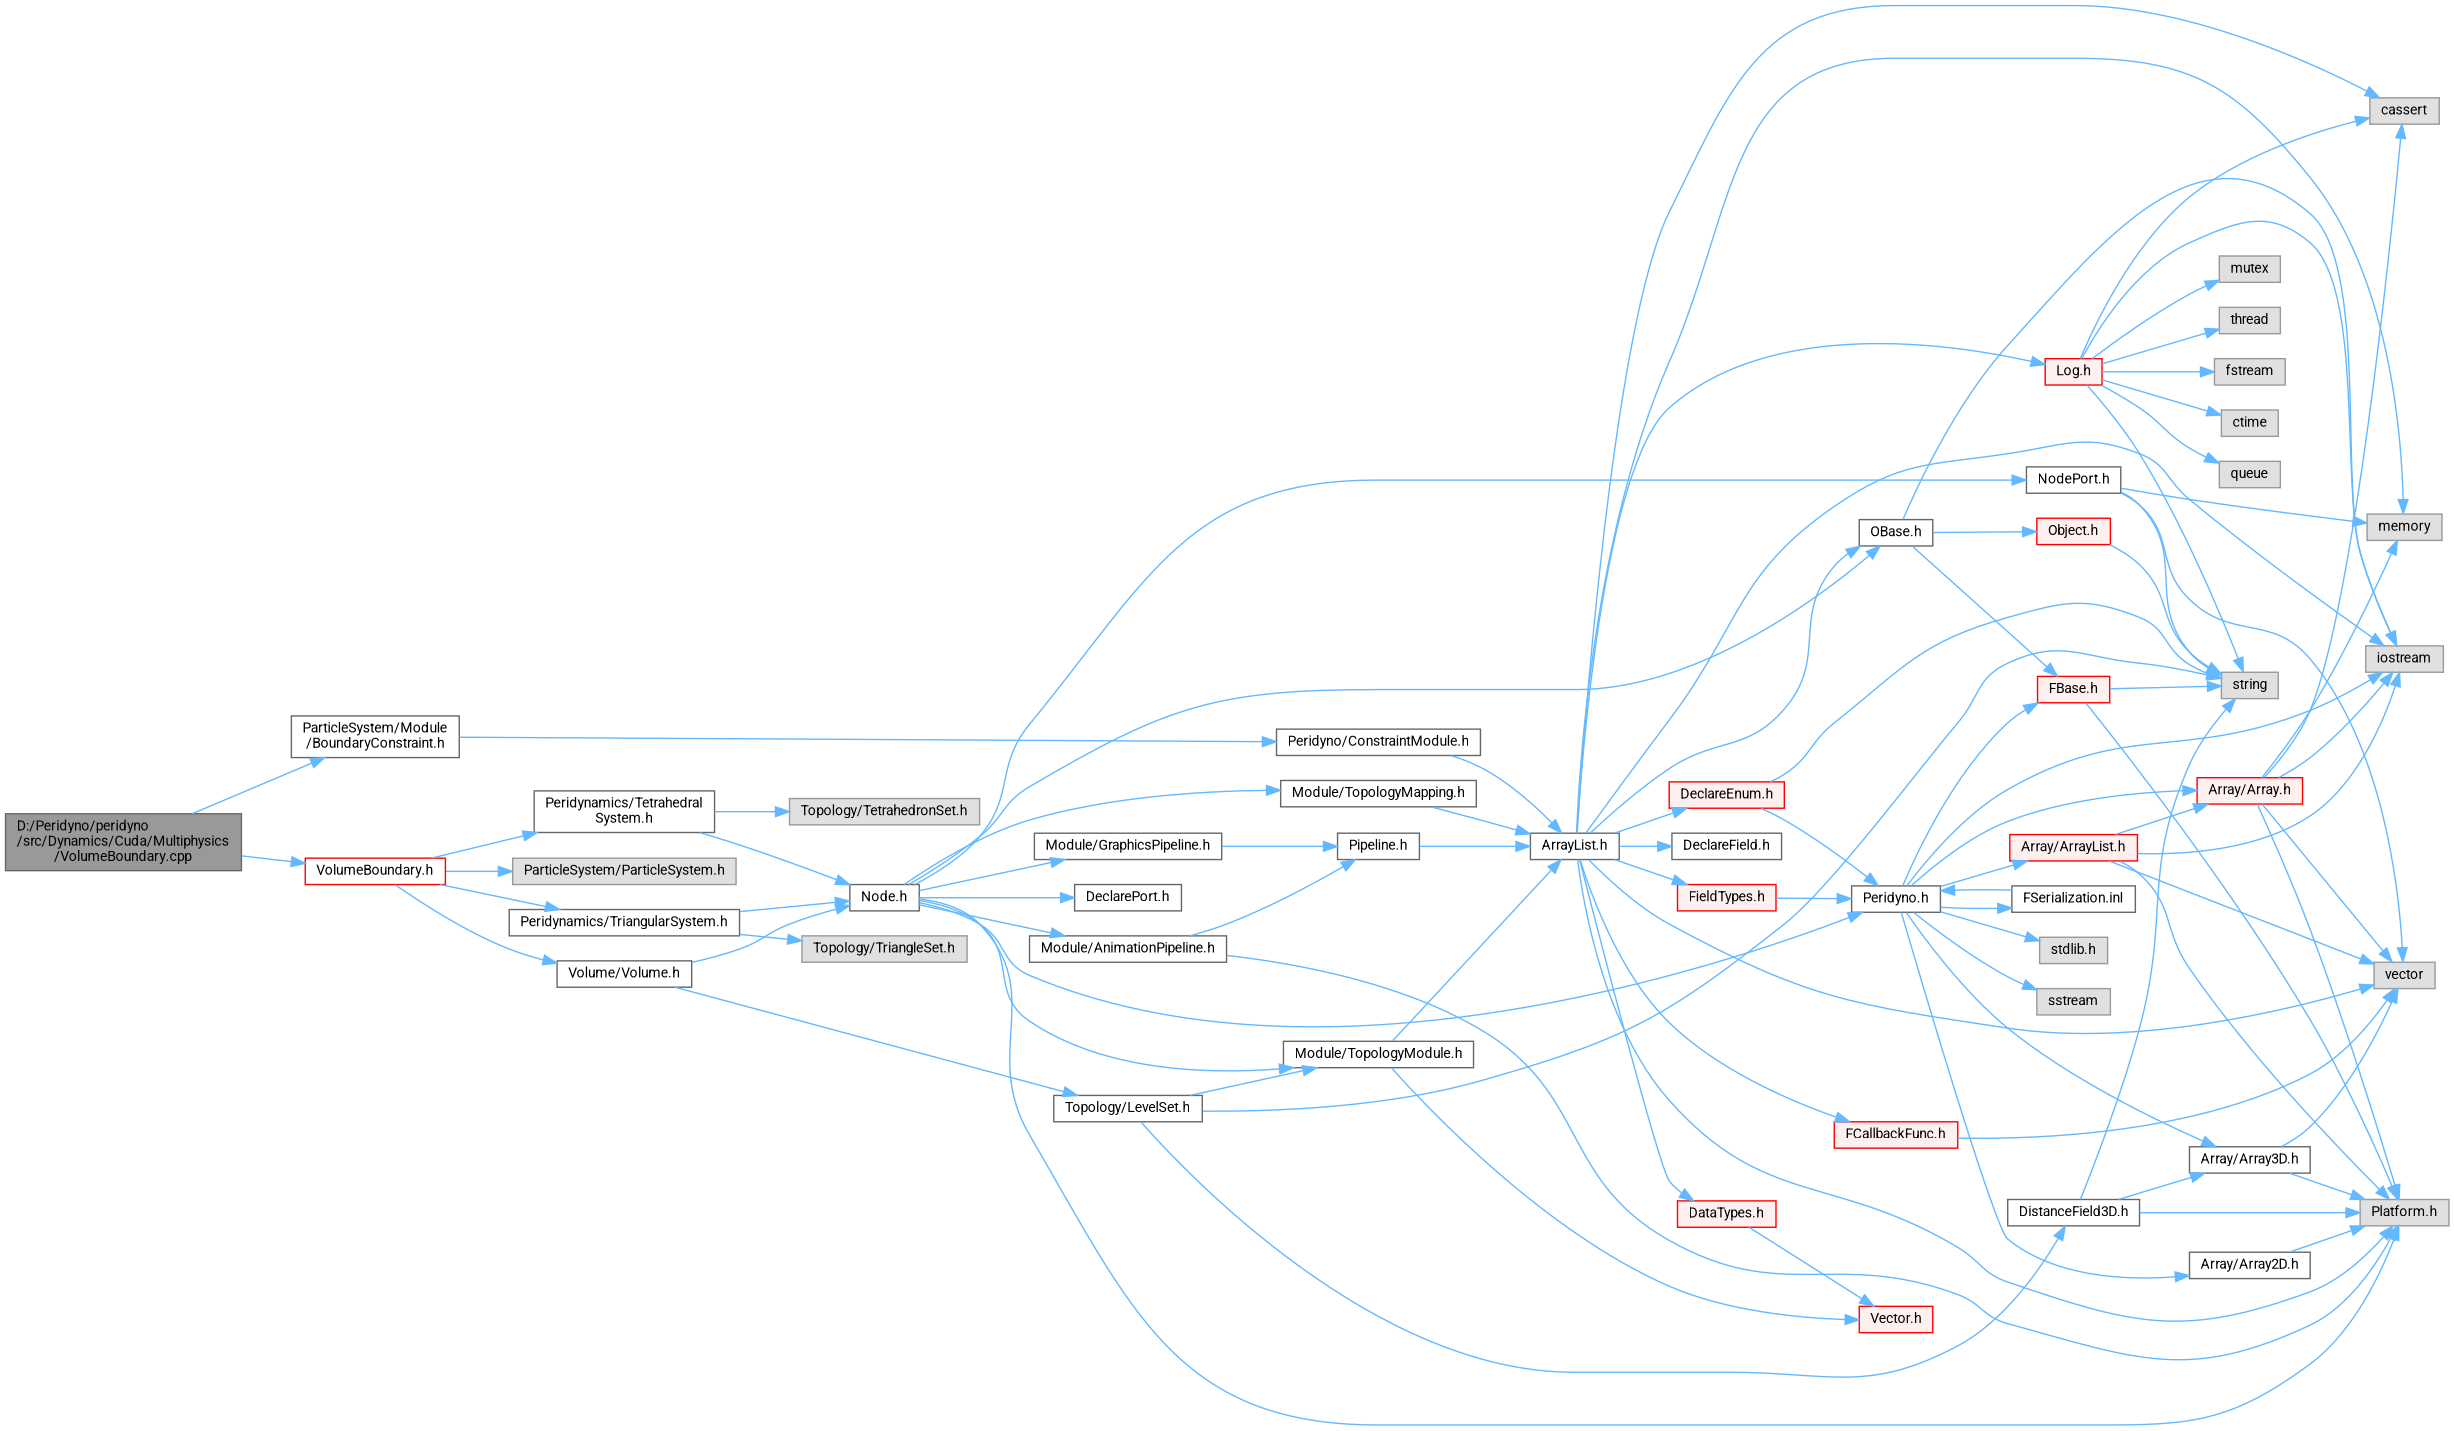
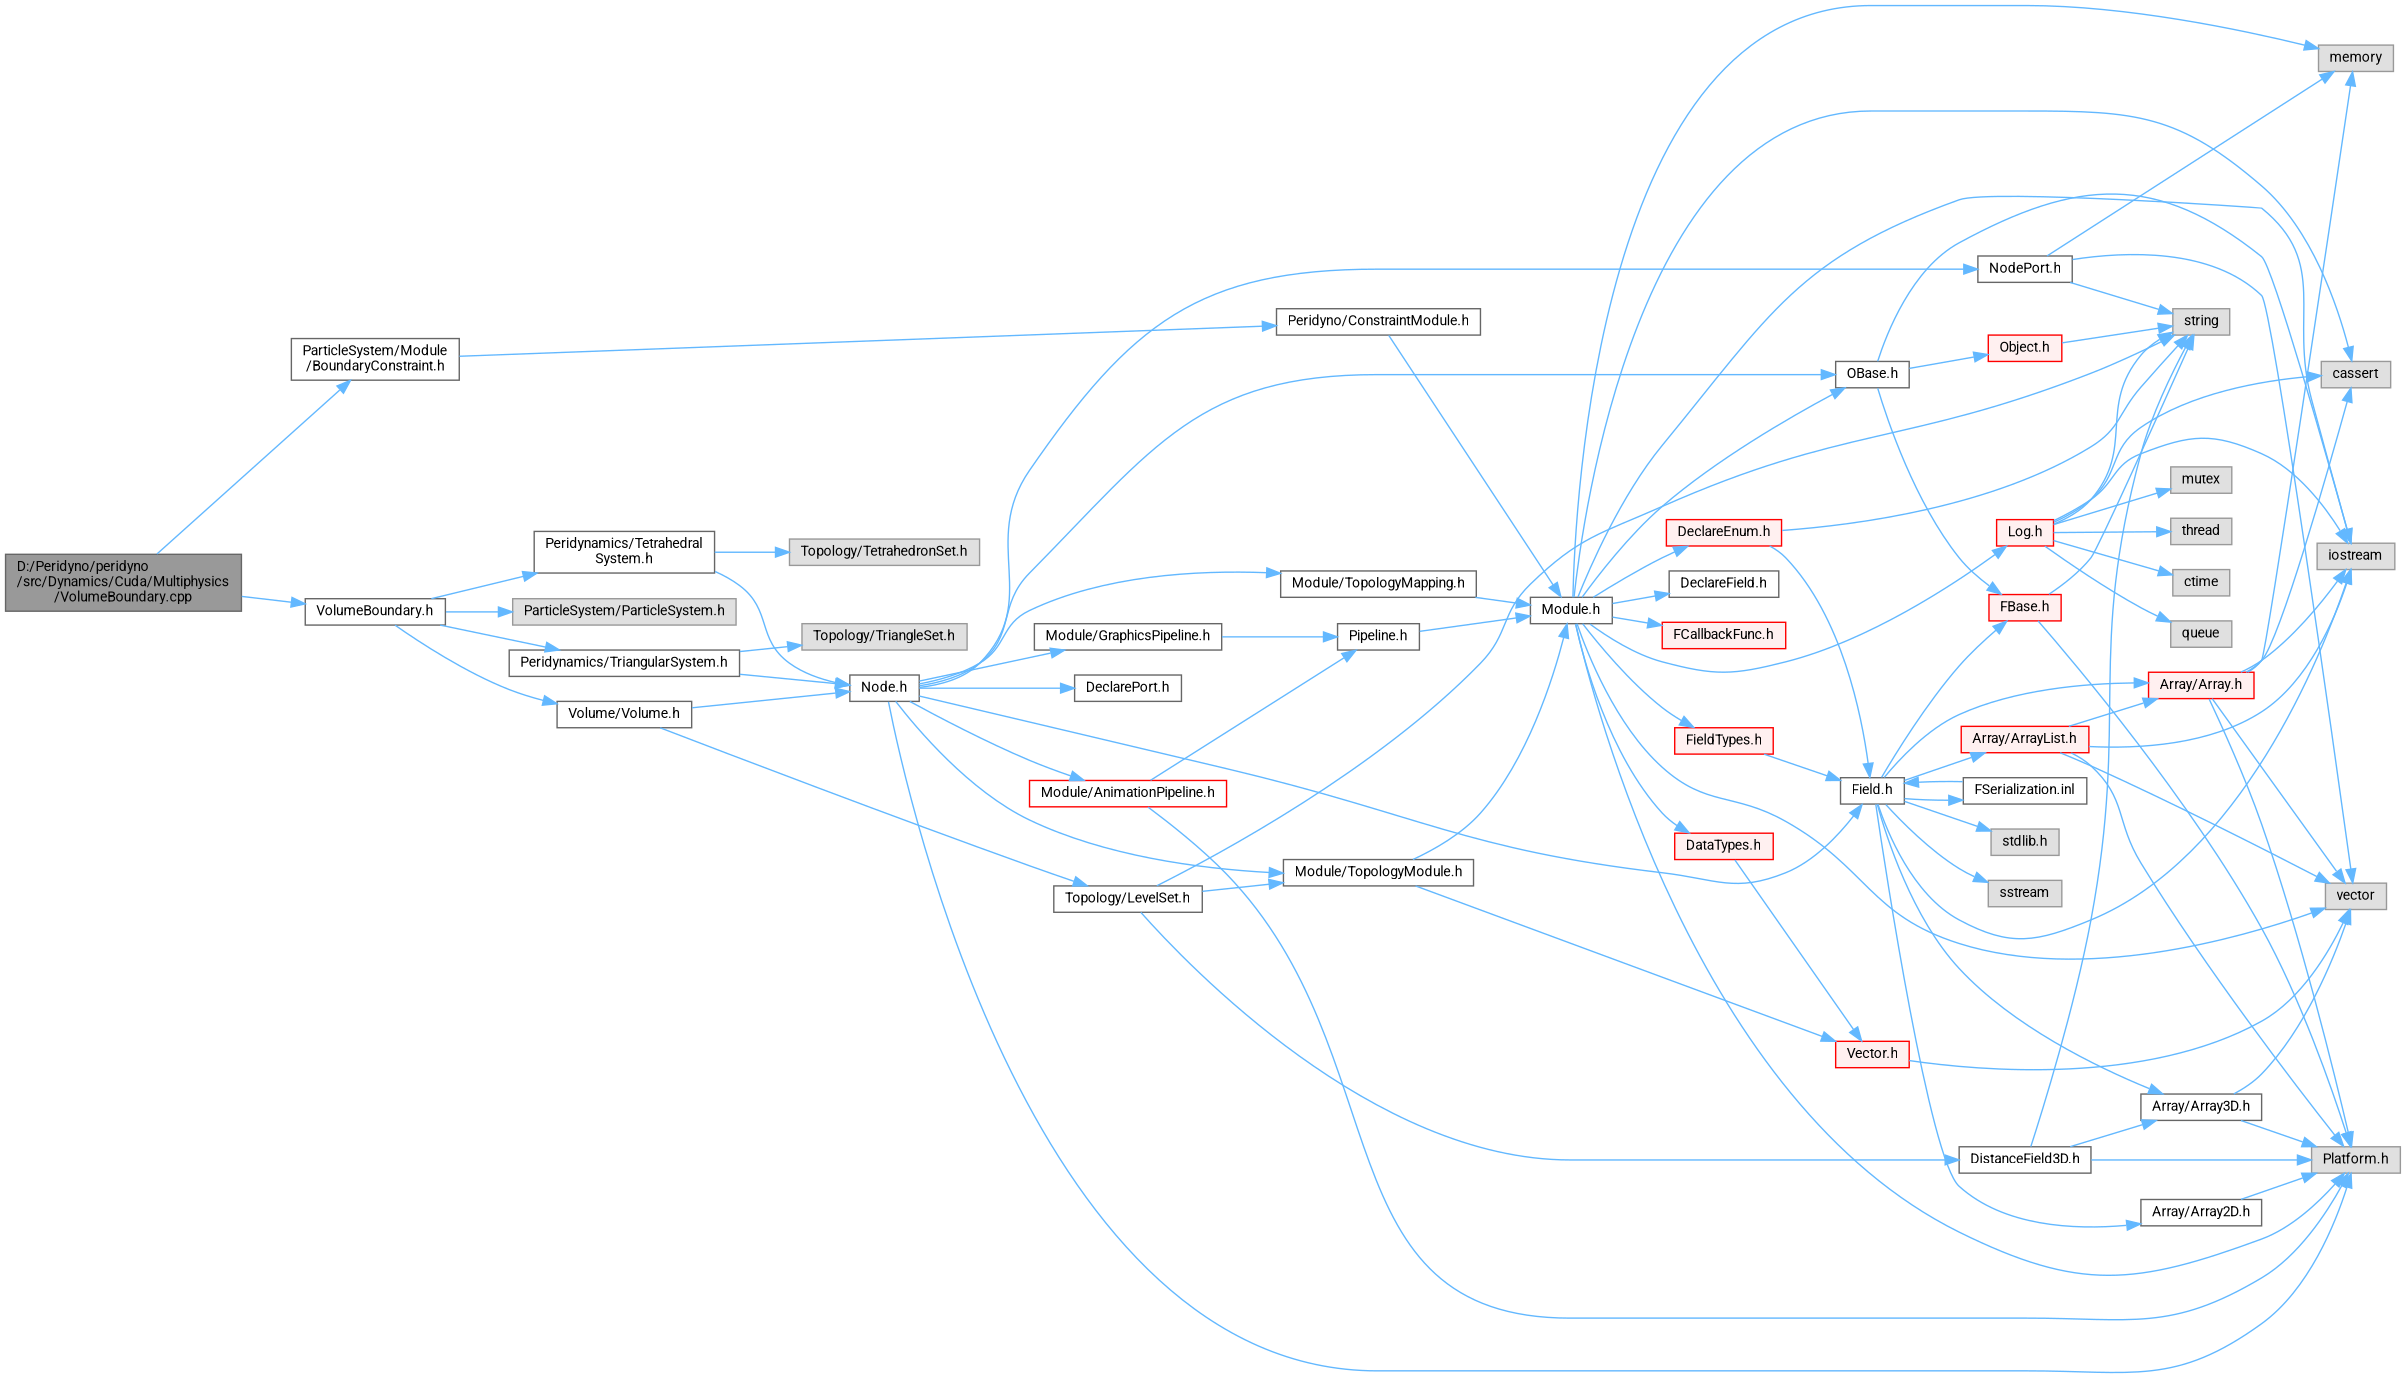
node "fstream": removed
node "ArrayList.h": label "ArrayList.h" -> "Module.h"
node "VolumeBoundary.h": color red -> grey40
node "Peridyno.h": label "Peridyno.h" -> "Field.h"
node "Module/AnimationPipeline.h": color grey40 -> red
edge "FCallbackFunc.h" -> "vector": now "Vector.h" -> "vector"
